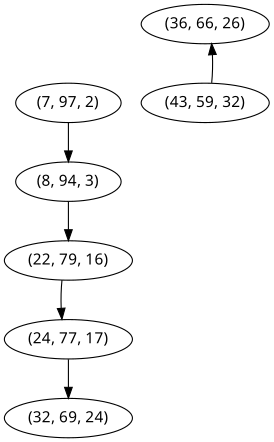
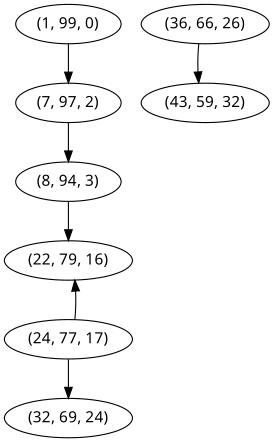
node "(1, 99, 0)": added
edge "(43, 59, 32)" -> "(36, 66, 26)": reversed
edge "(22, 79, 16)" -> "(24, 77, 17)": reversed
